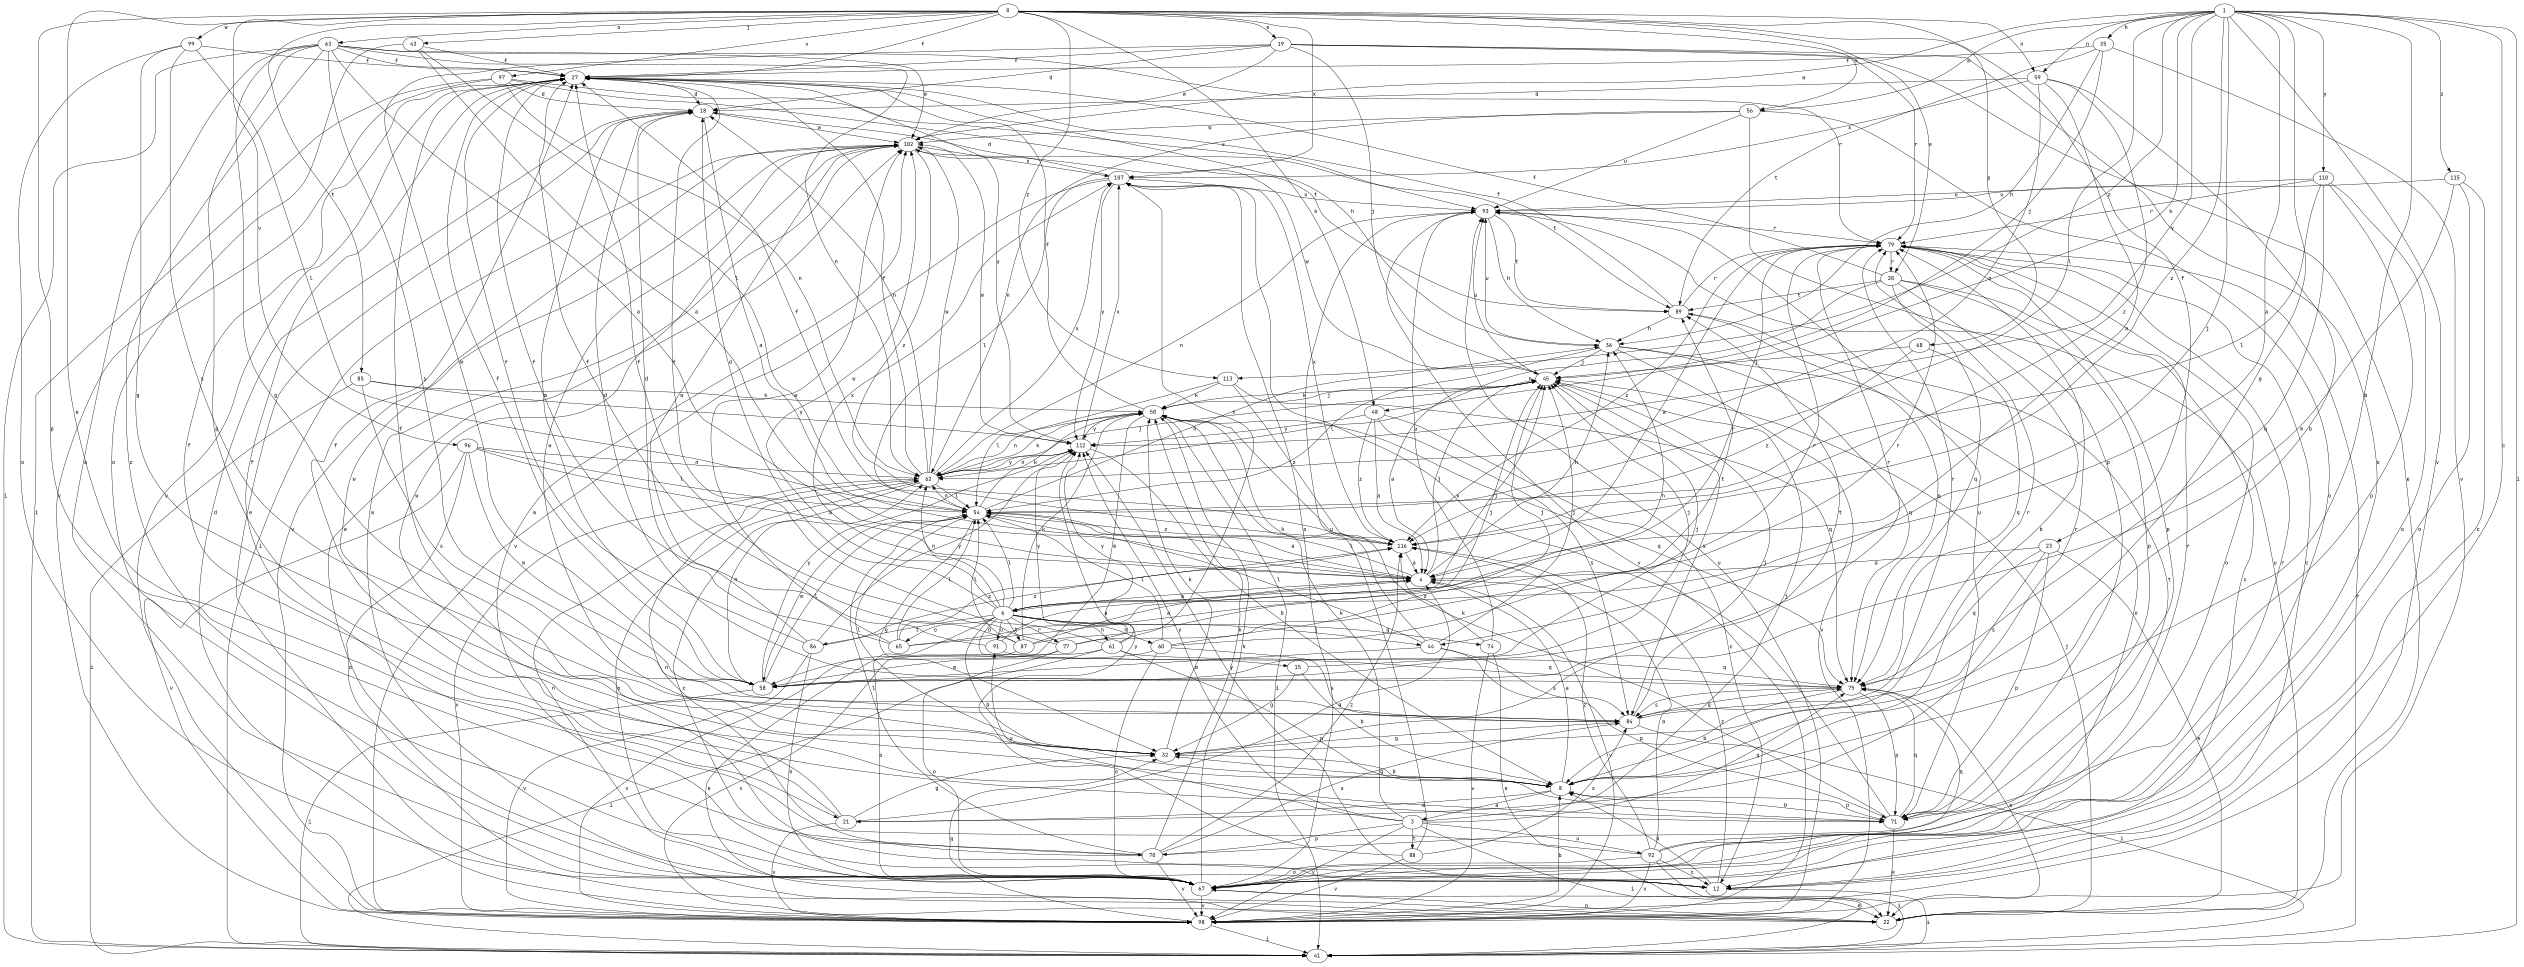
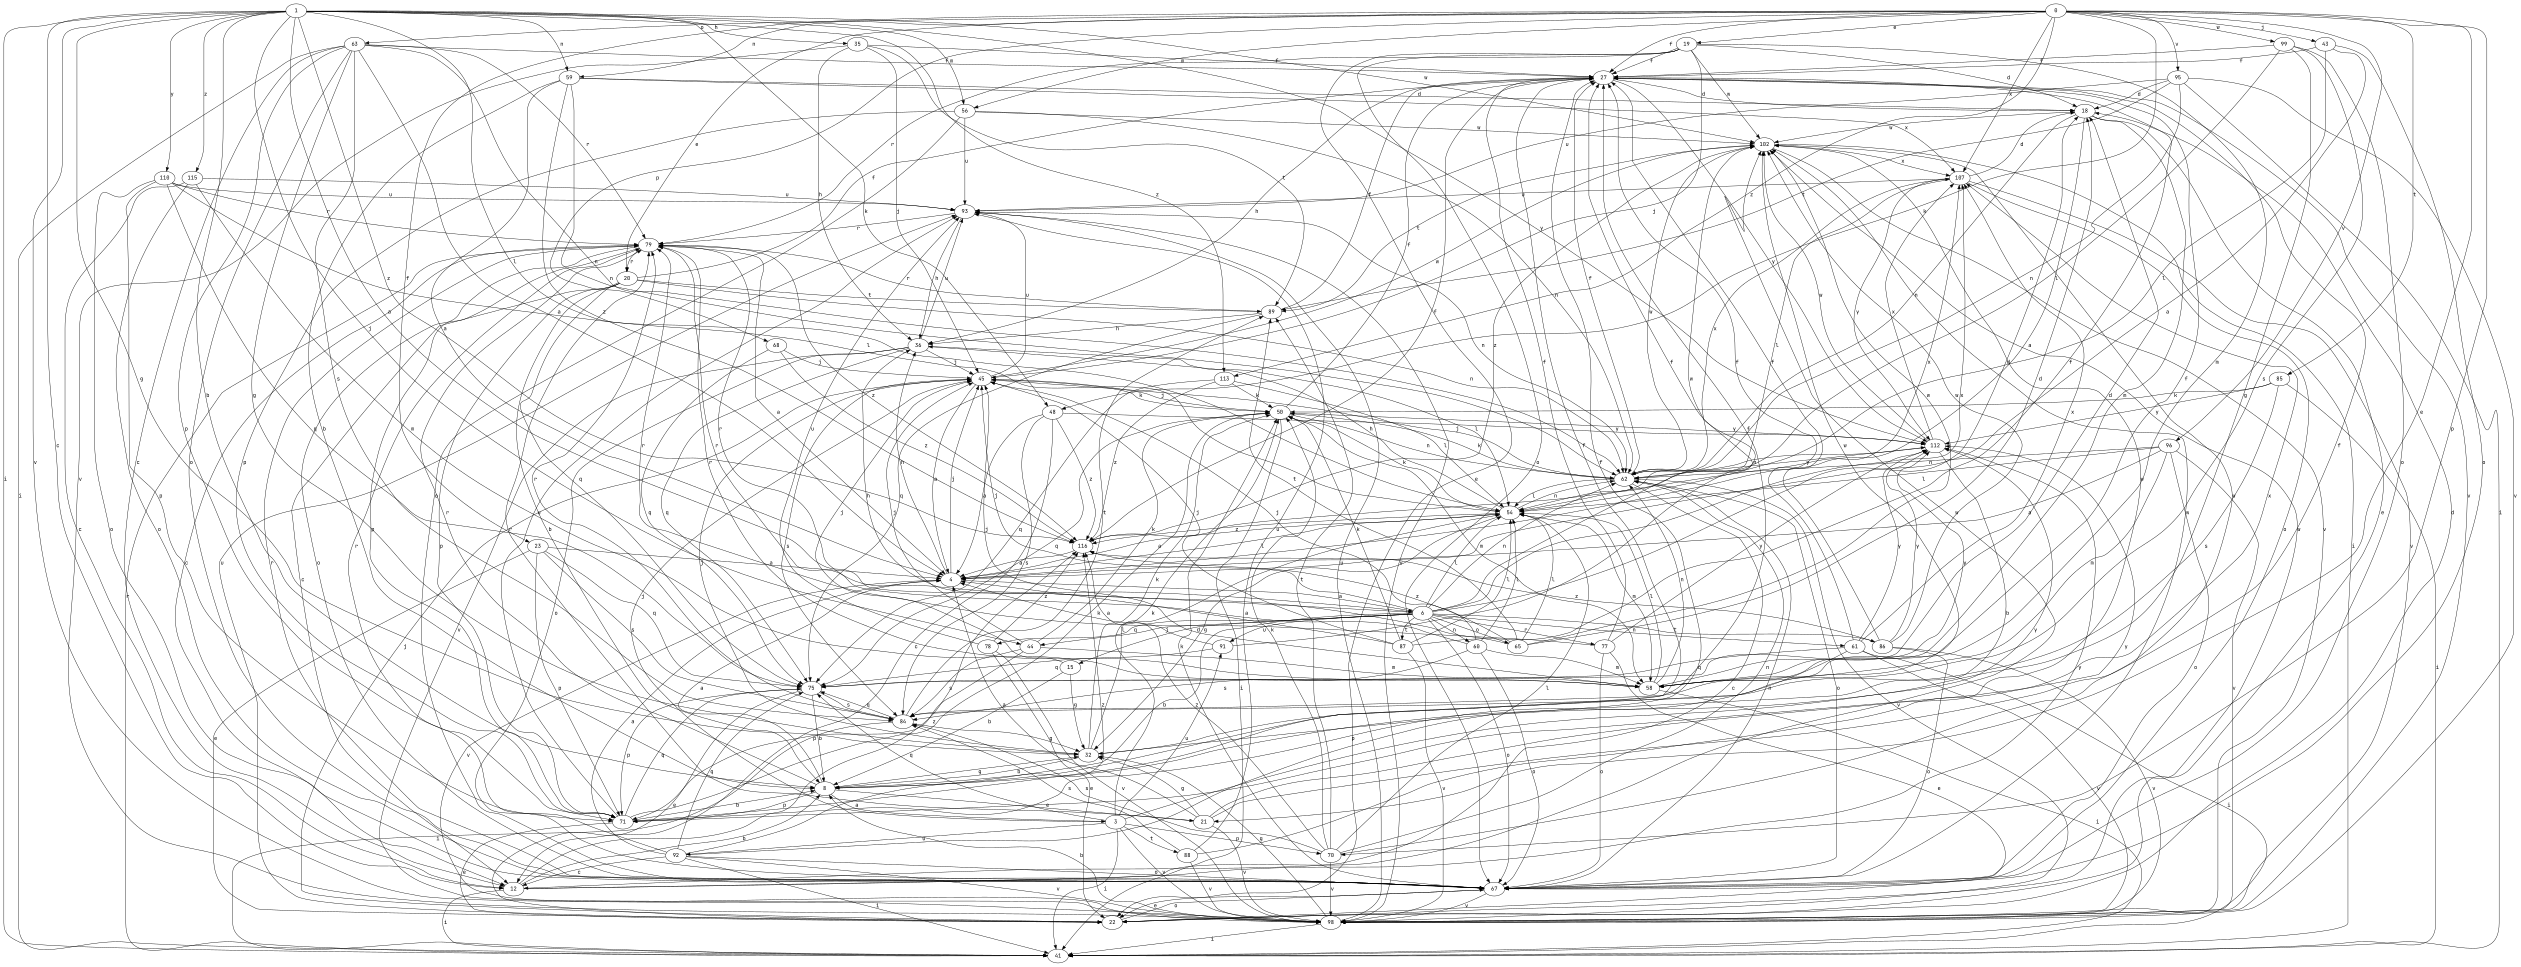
edge "63" -> "102": removed, label "w"
node "97": label "97" -> "95"
edge "62" -> "18": reversed
edge "93" -> "89": removed, label "t"
edge "44" -> "54": removed, label "l"
node "74": label "74" -> "78"
